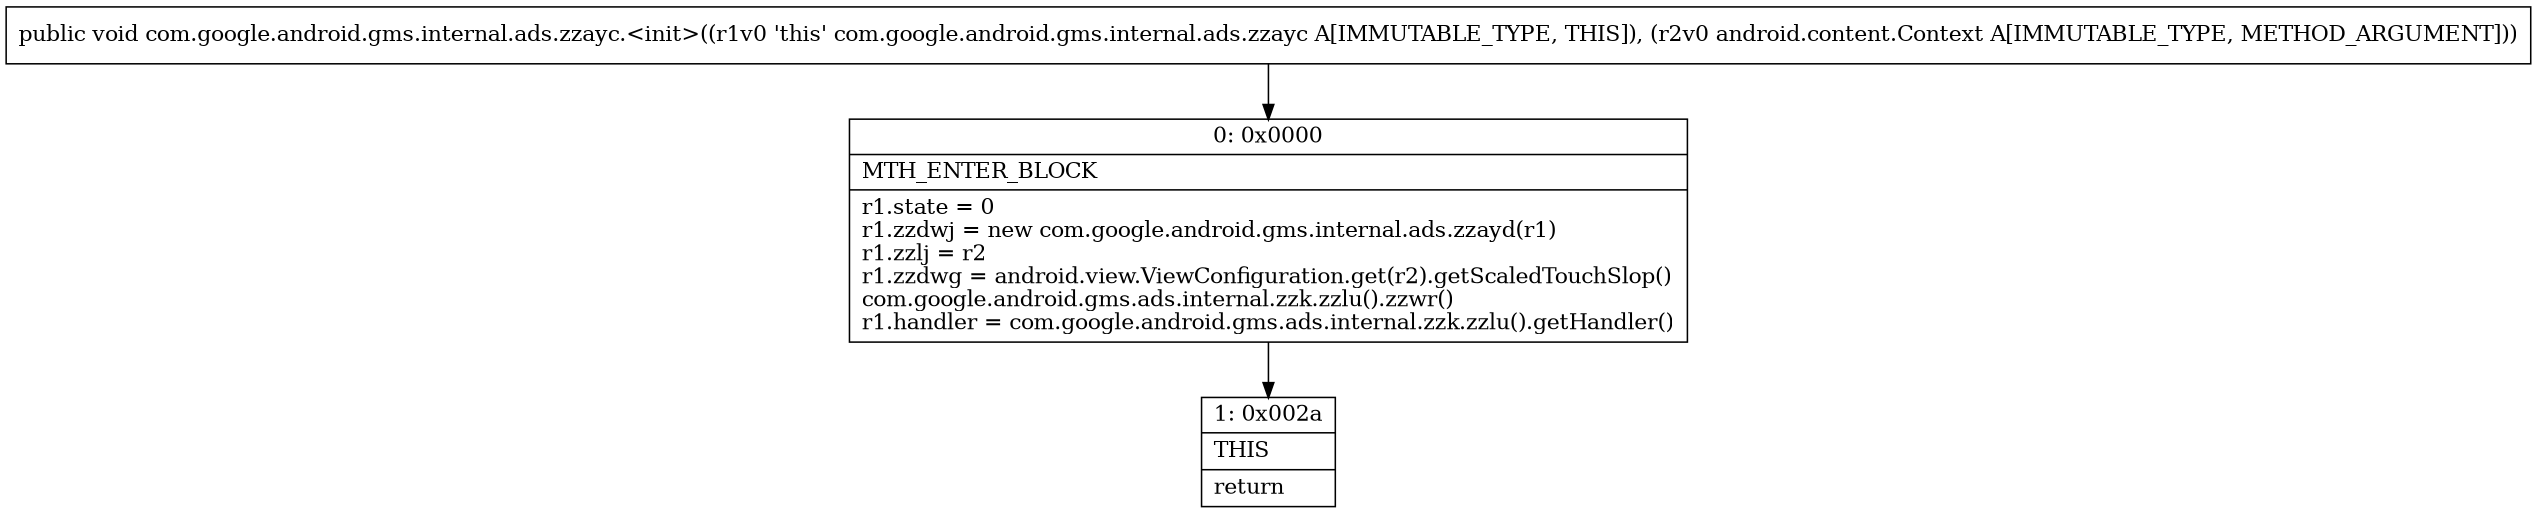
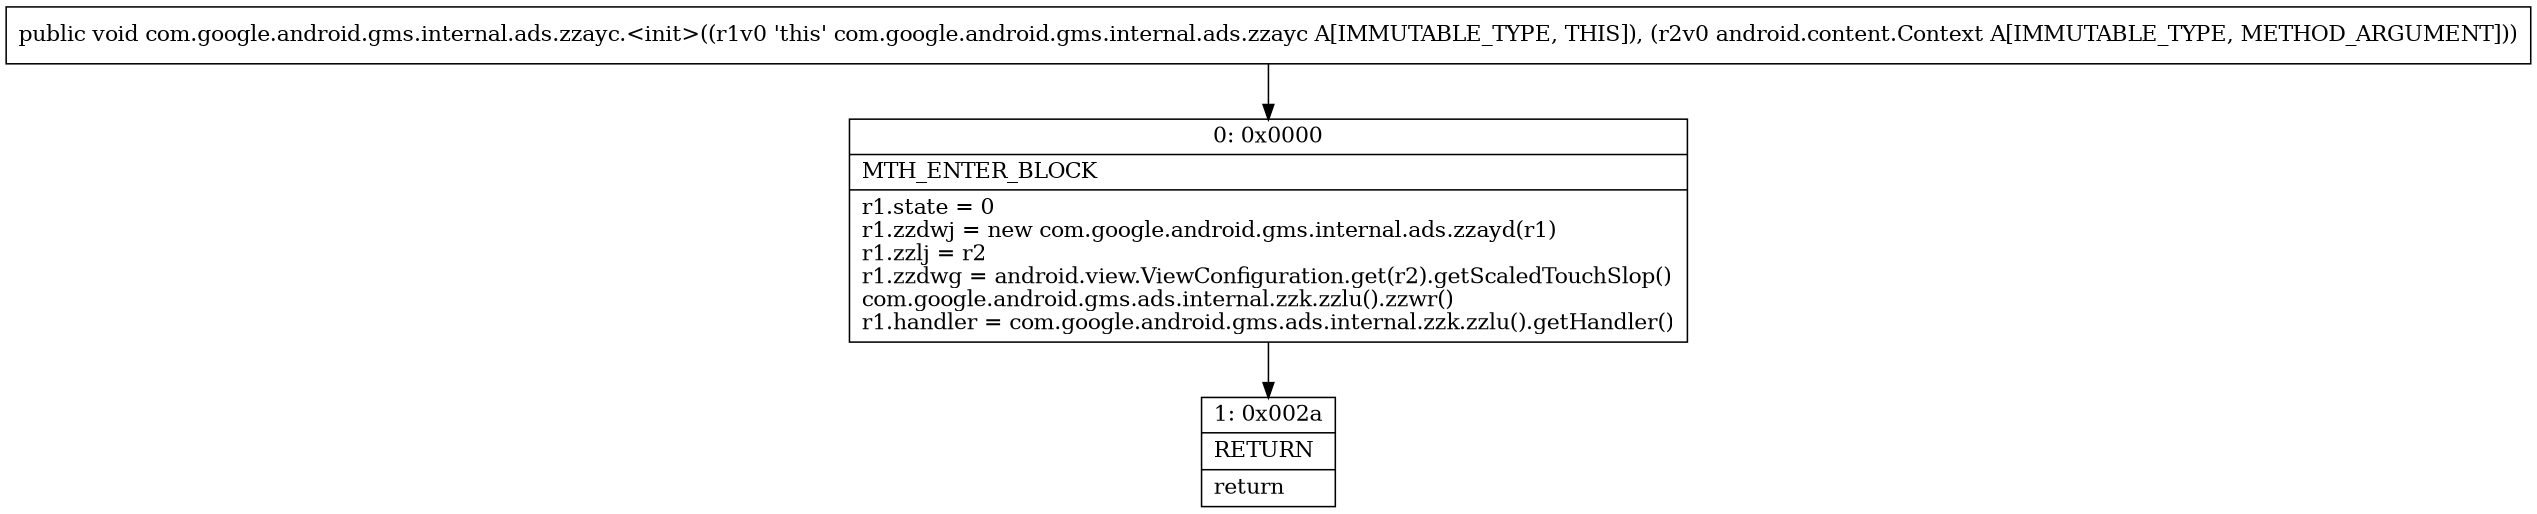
node "1: 0x002a": text "THIS" -> "RETURN"
